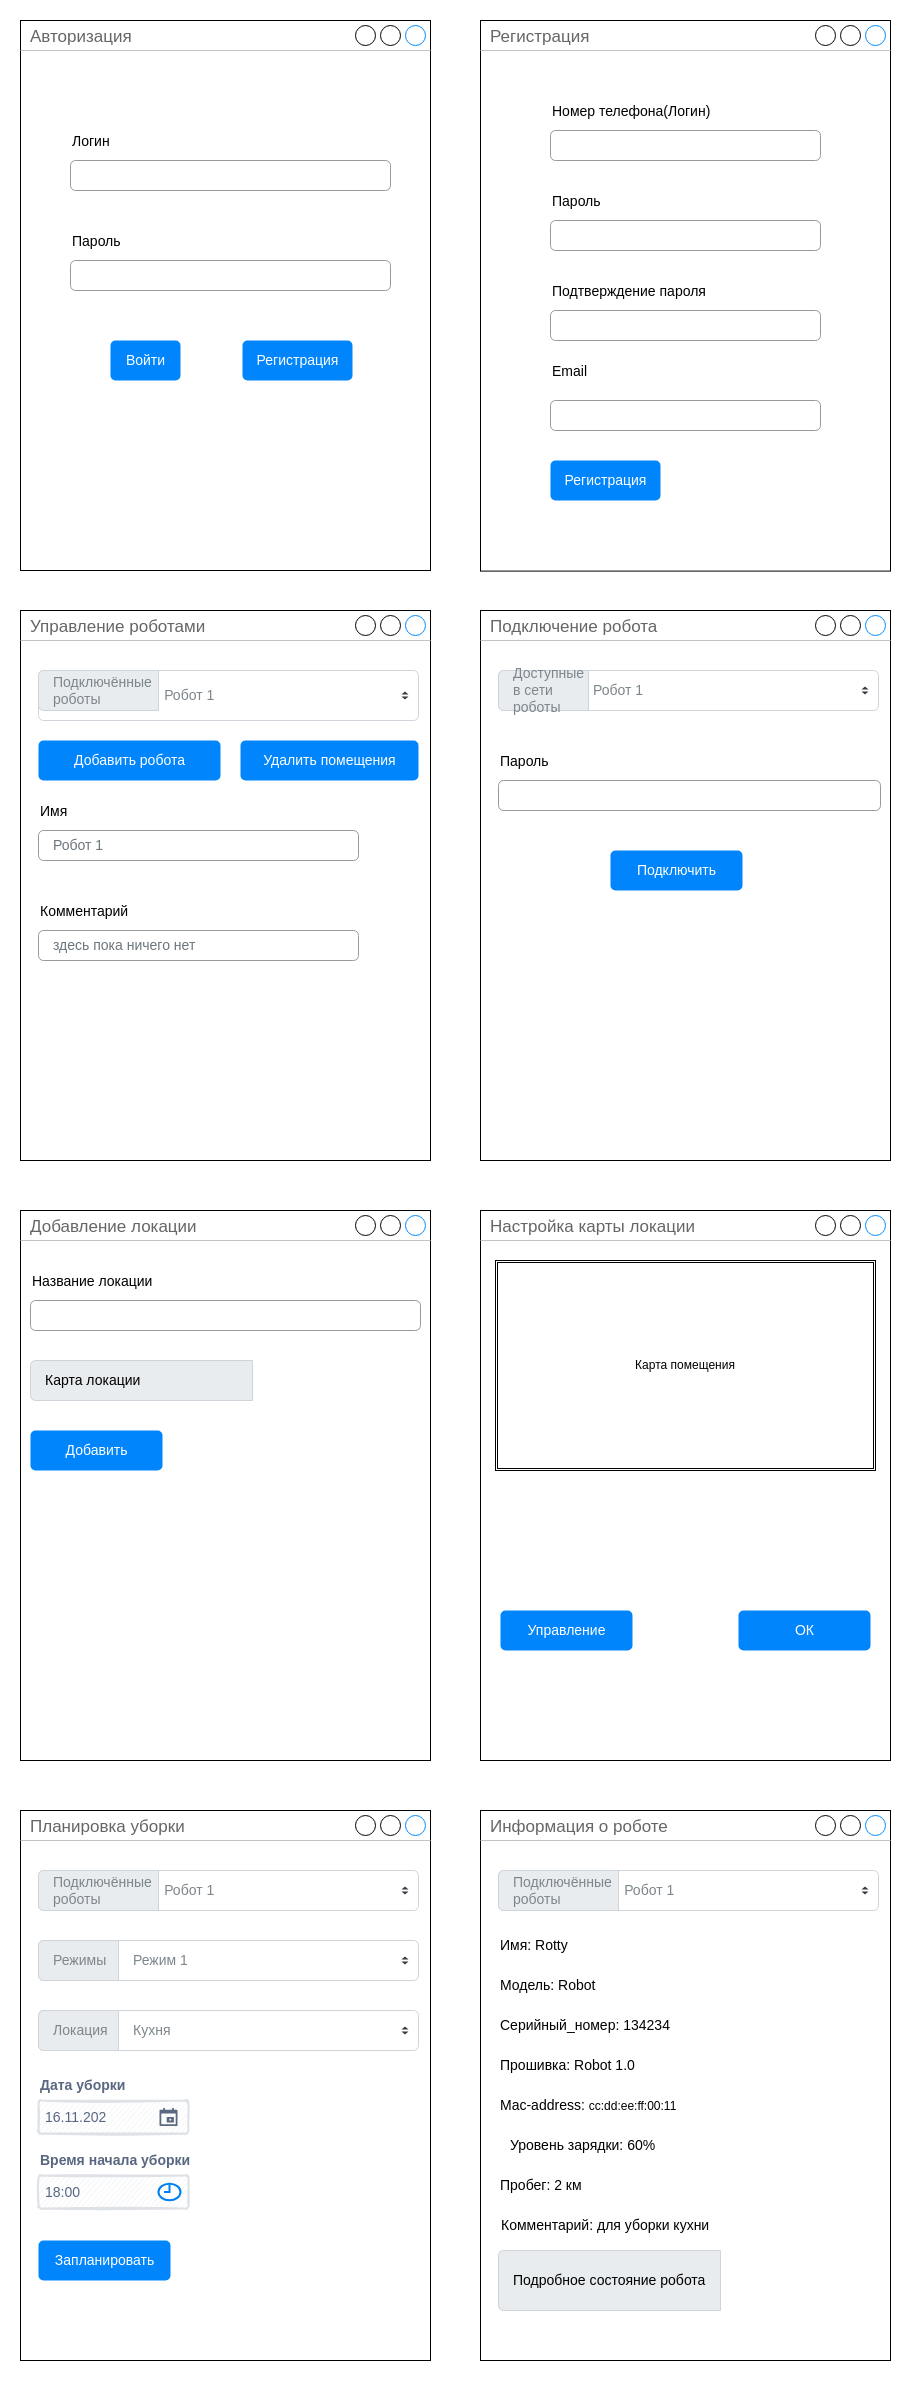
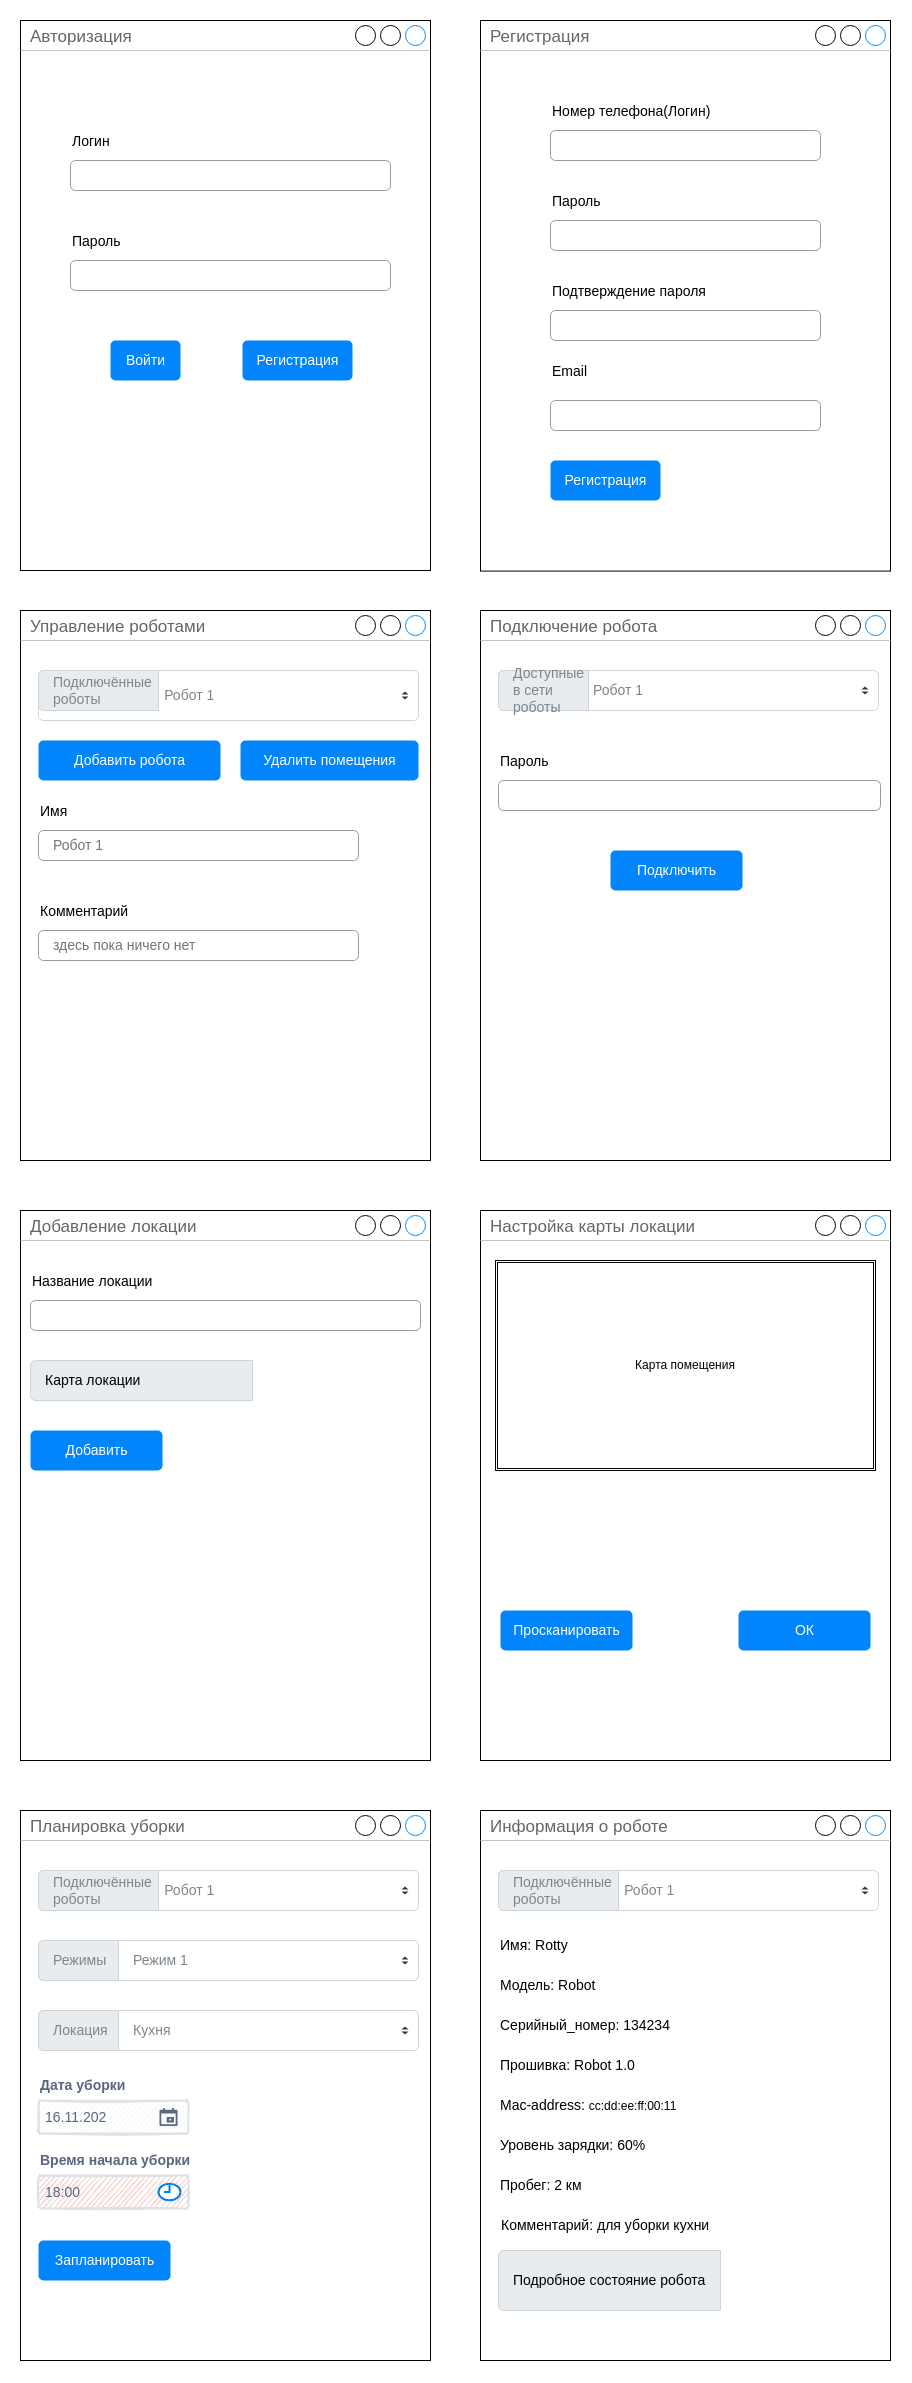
node "Управление": label "Управление" -> "Просканировать"
node "Уровень зарядки: 60%": moved (695, 2146) -> (685, 2146)
node "18:00": fillcolor #f7f8f9 -> #f8cecc
